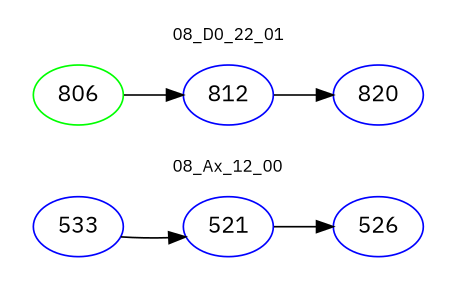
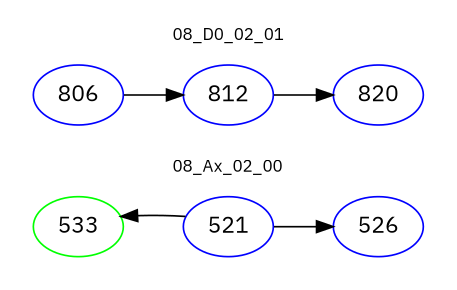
cluster "08_D0_22_01": label "08_D0_22_01" -> "08_D0_02_01"
node "806": color green -> blue
cluster "08_Ax_12_00": label "08_Ax_12_00" -> "08_Ax_02_00"
node "533": color blue -> green
edge "533" -> "521": reversed
